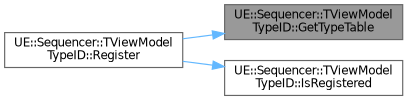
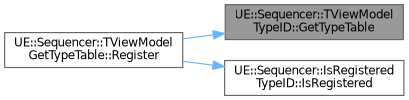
node "UE::Sequencer::TViewModel TypeID::Register": label "UE::Sequencer::TViewModel TypeID::Register" -> "UE::Sequencer::TViewModel GetTypeTable::Register"
node "UE::Sequencer::TViewModel TypeID::IsRegistered": label "UE::Sequencer::TViewModel TypeID::IsRegistered" -> "UE::Sequencer::IsRegistered TypeID::IsRegistered"
